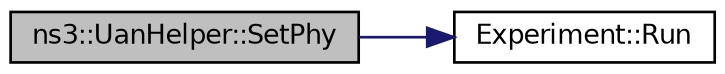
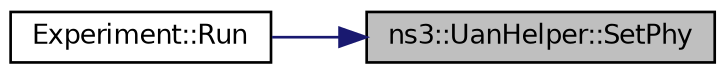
edge "ns3::UanHelper::SetPhy" -> "Experiment::Run": reversed
